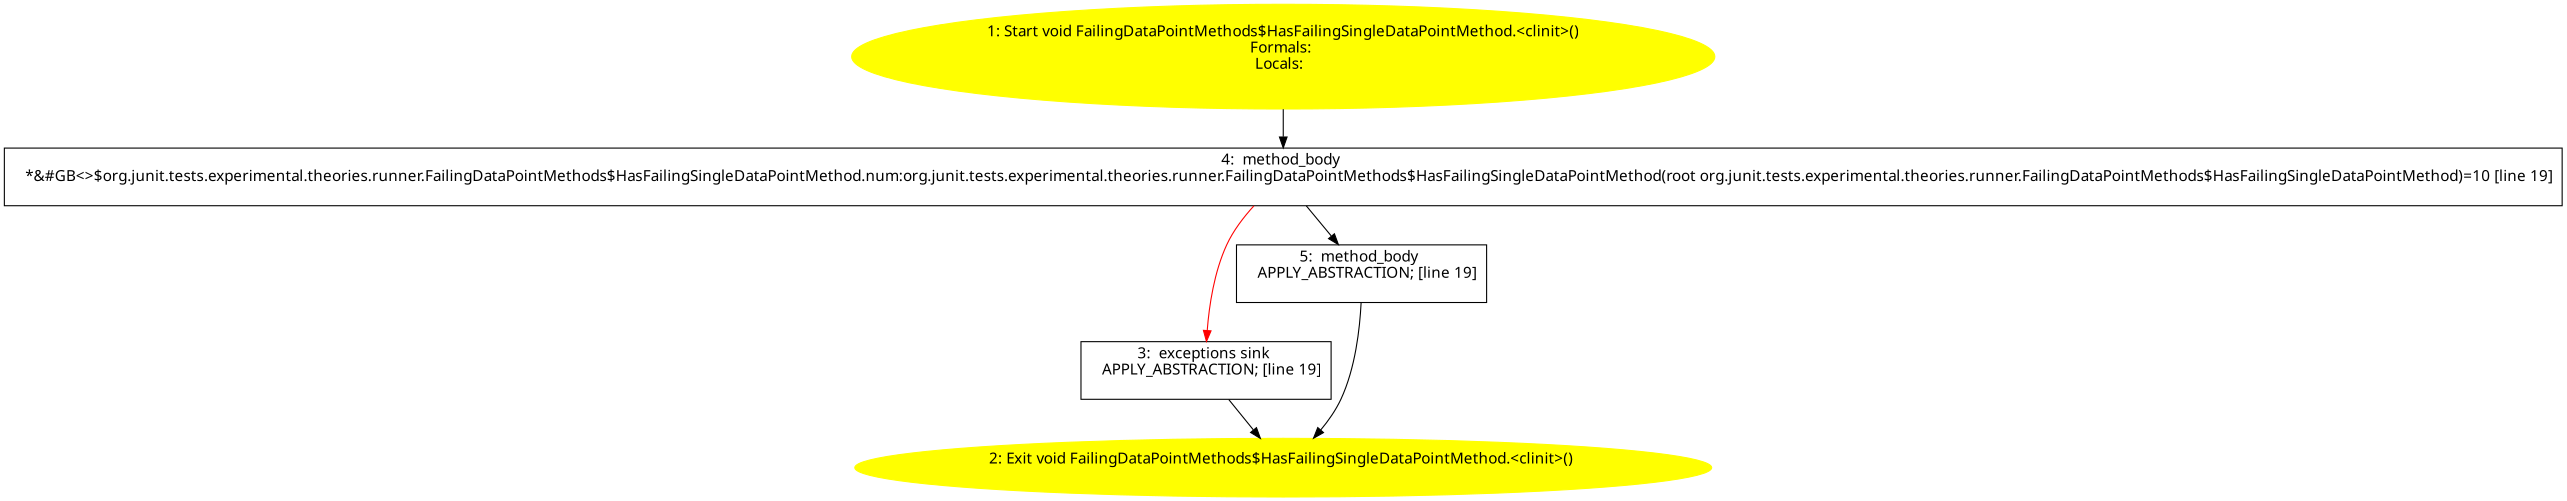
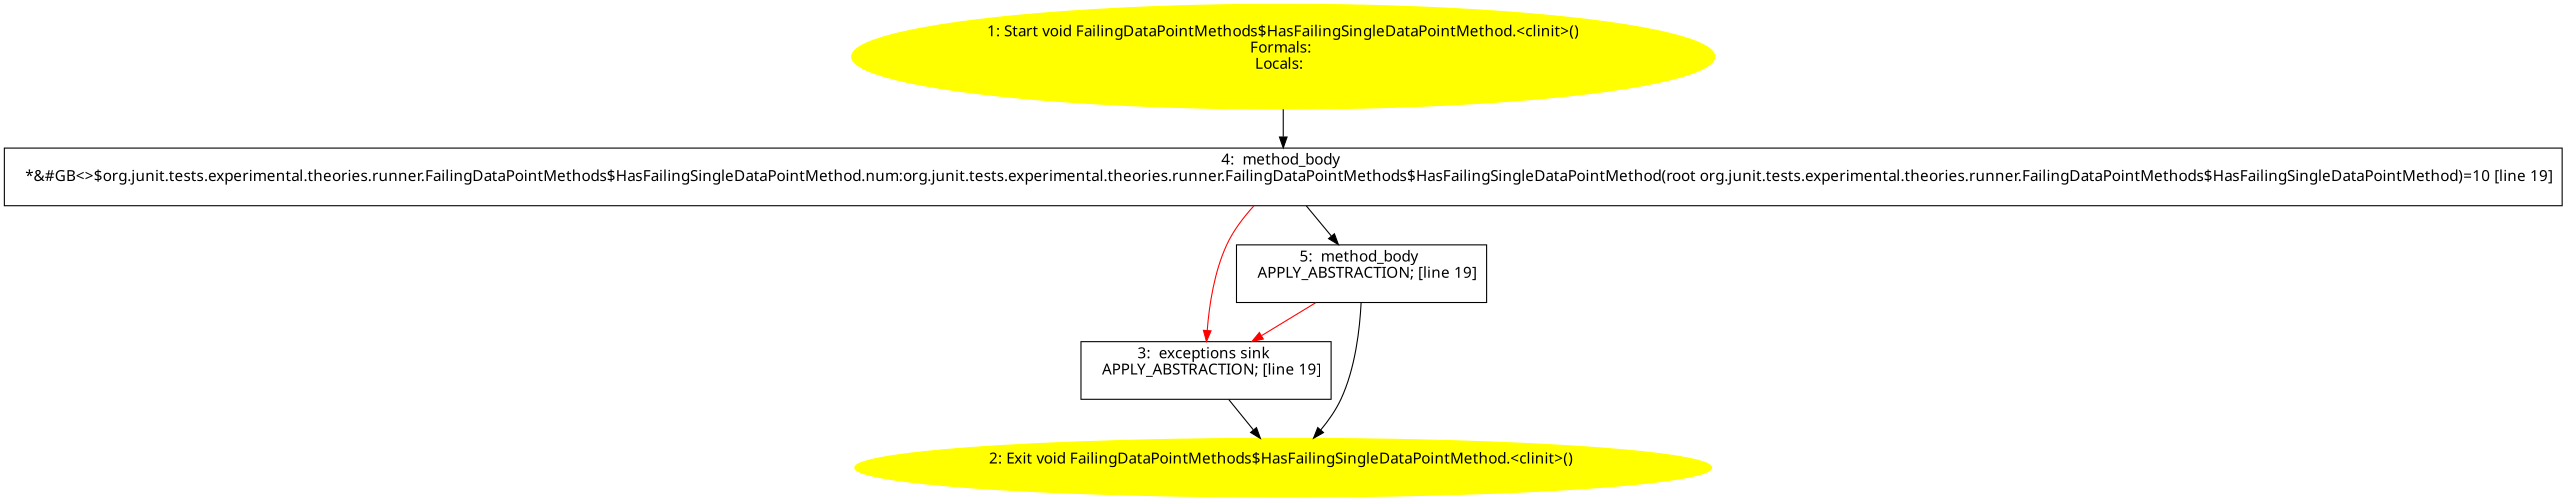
edge "5:  method_body APPLY_ABSTRACTION; [line 19]" -> "3:  exceptions sink APPLY_ABSTRACTION; [line 19]": added
